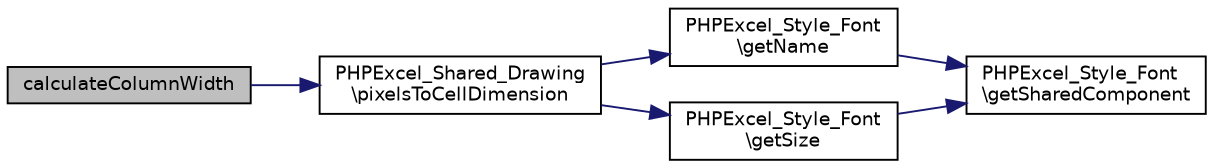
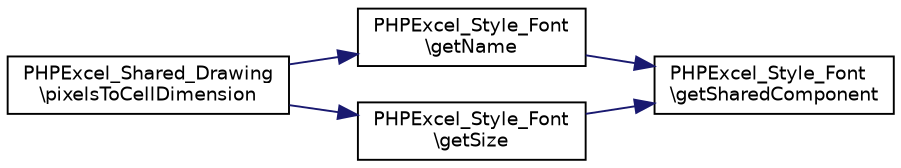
node "calculateColumnWidth": removed
